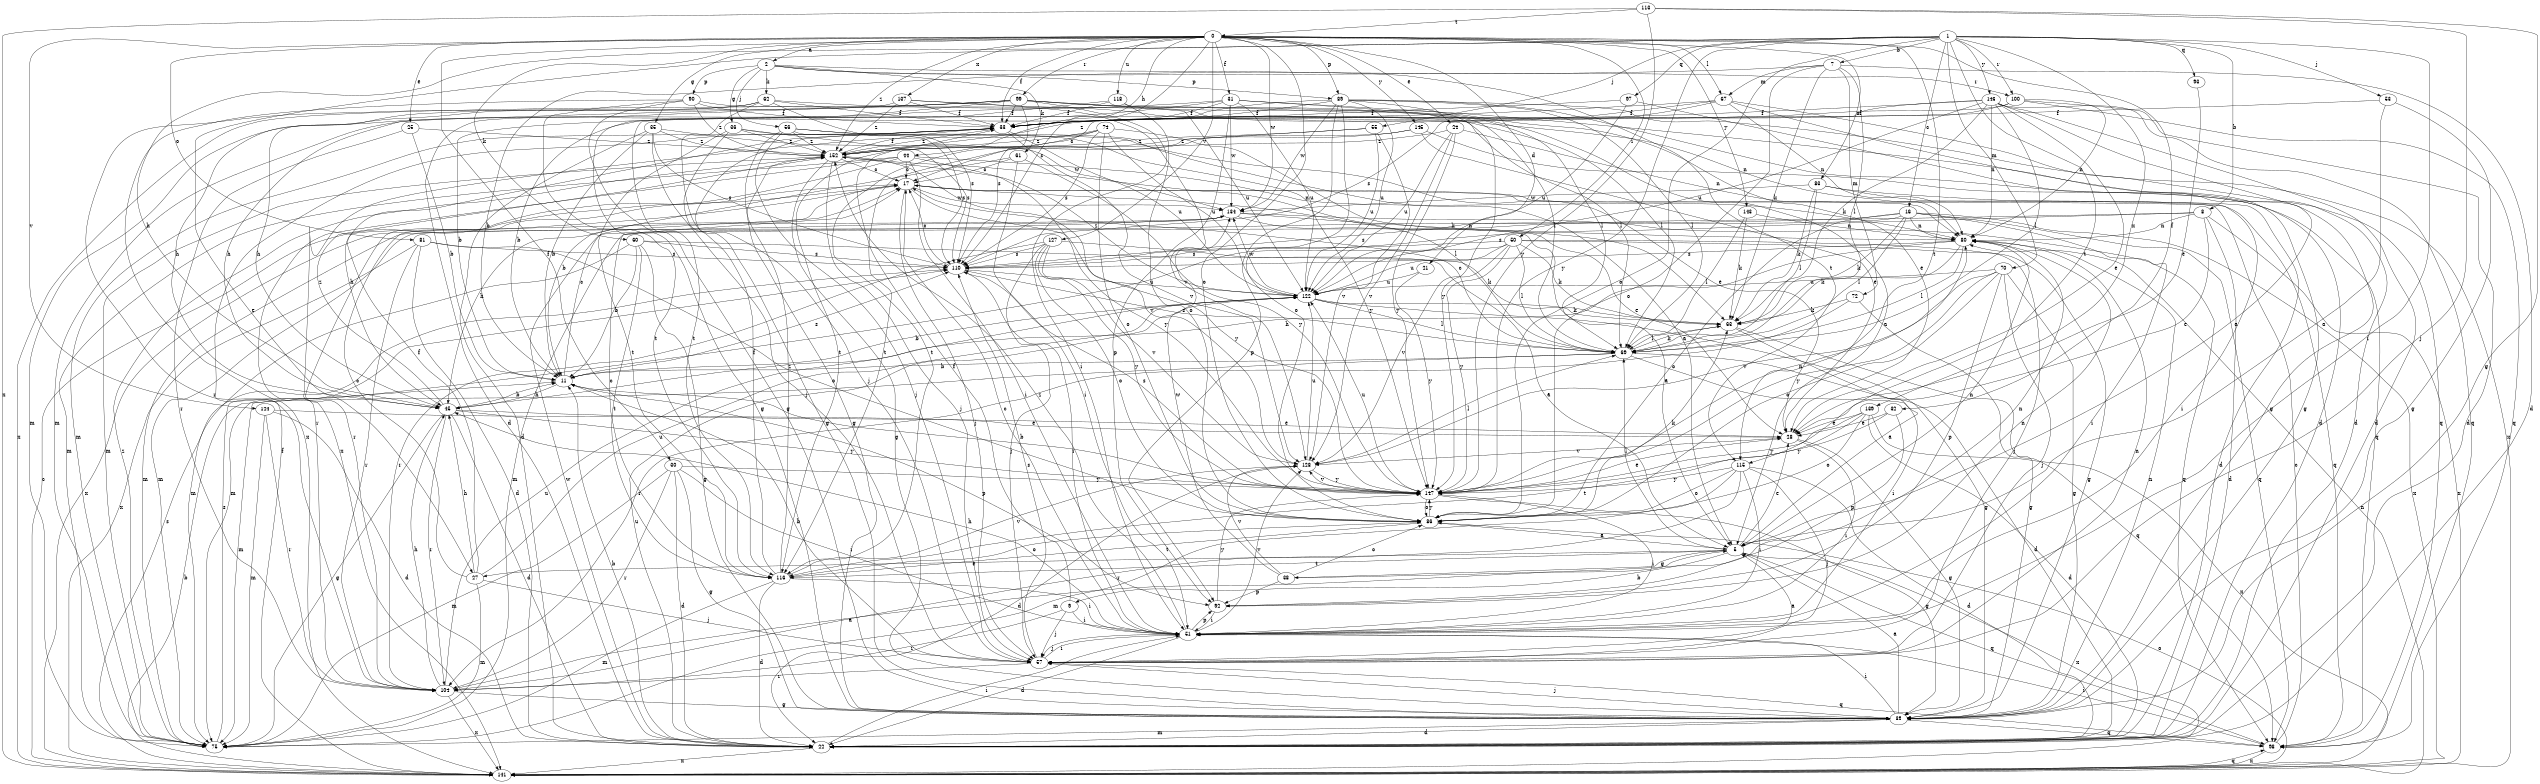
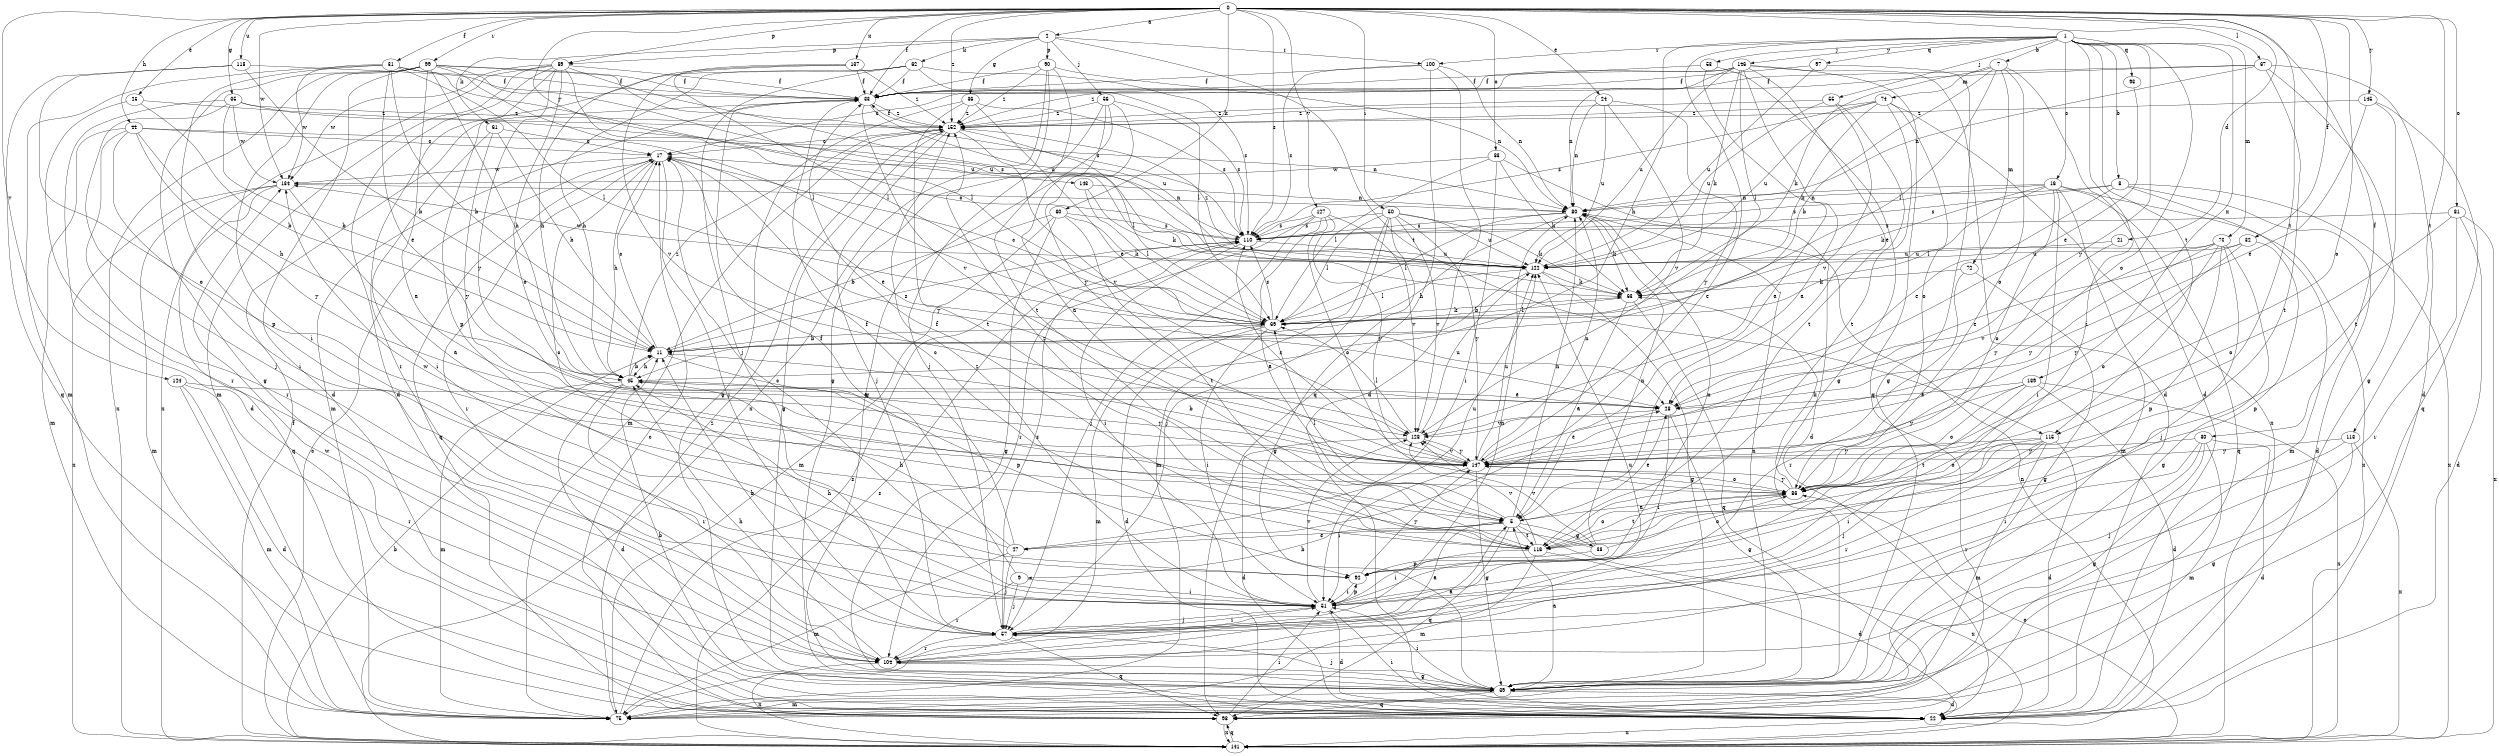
edge "113" -> "0": reversed
edge "7" -> "67": now "7" -> "74"
edge "22" -> "122": now "32" -> "122"
edge "45" -> "75": label "g" -> "m"
